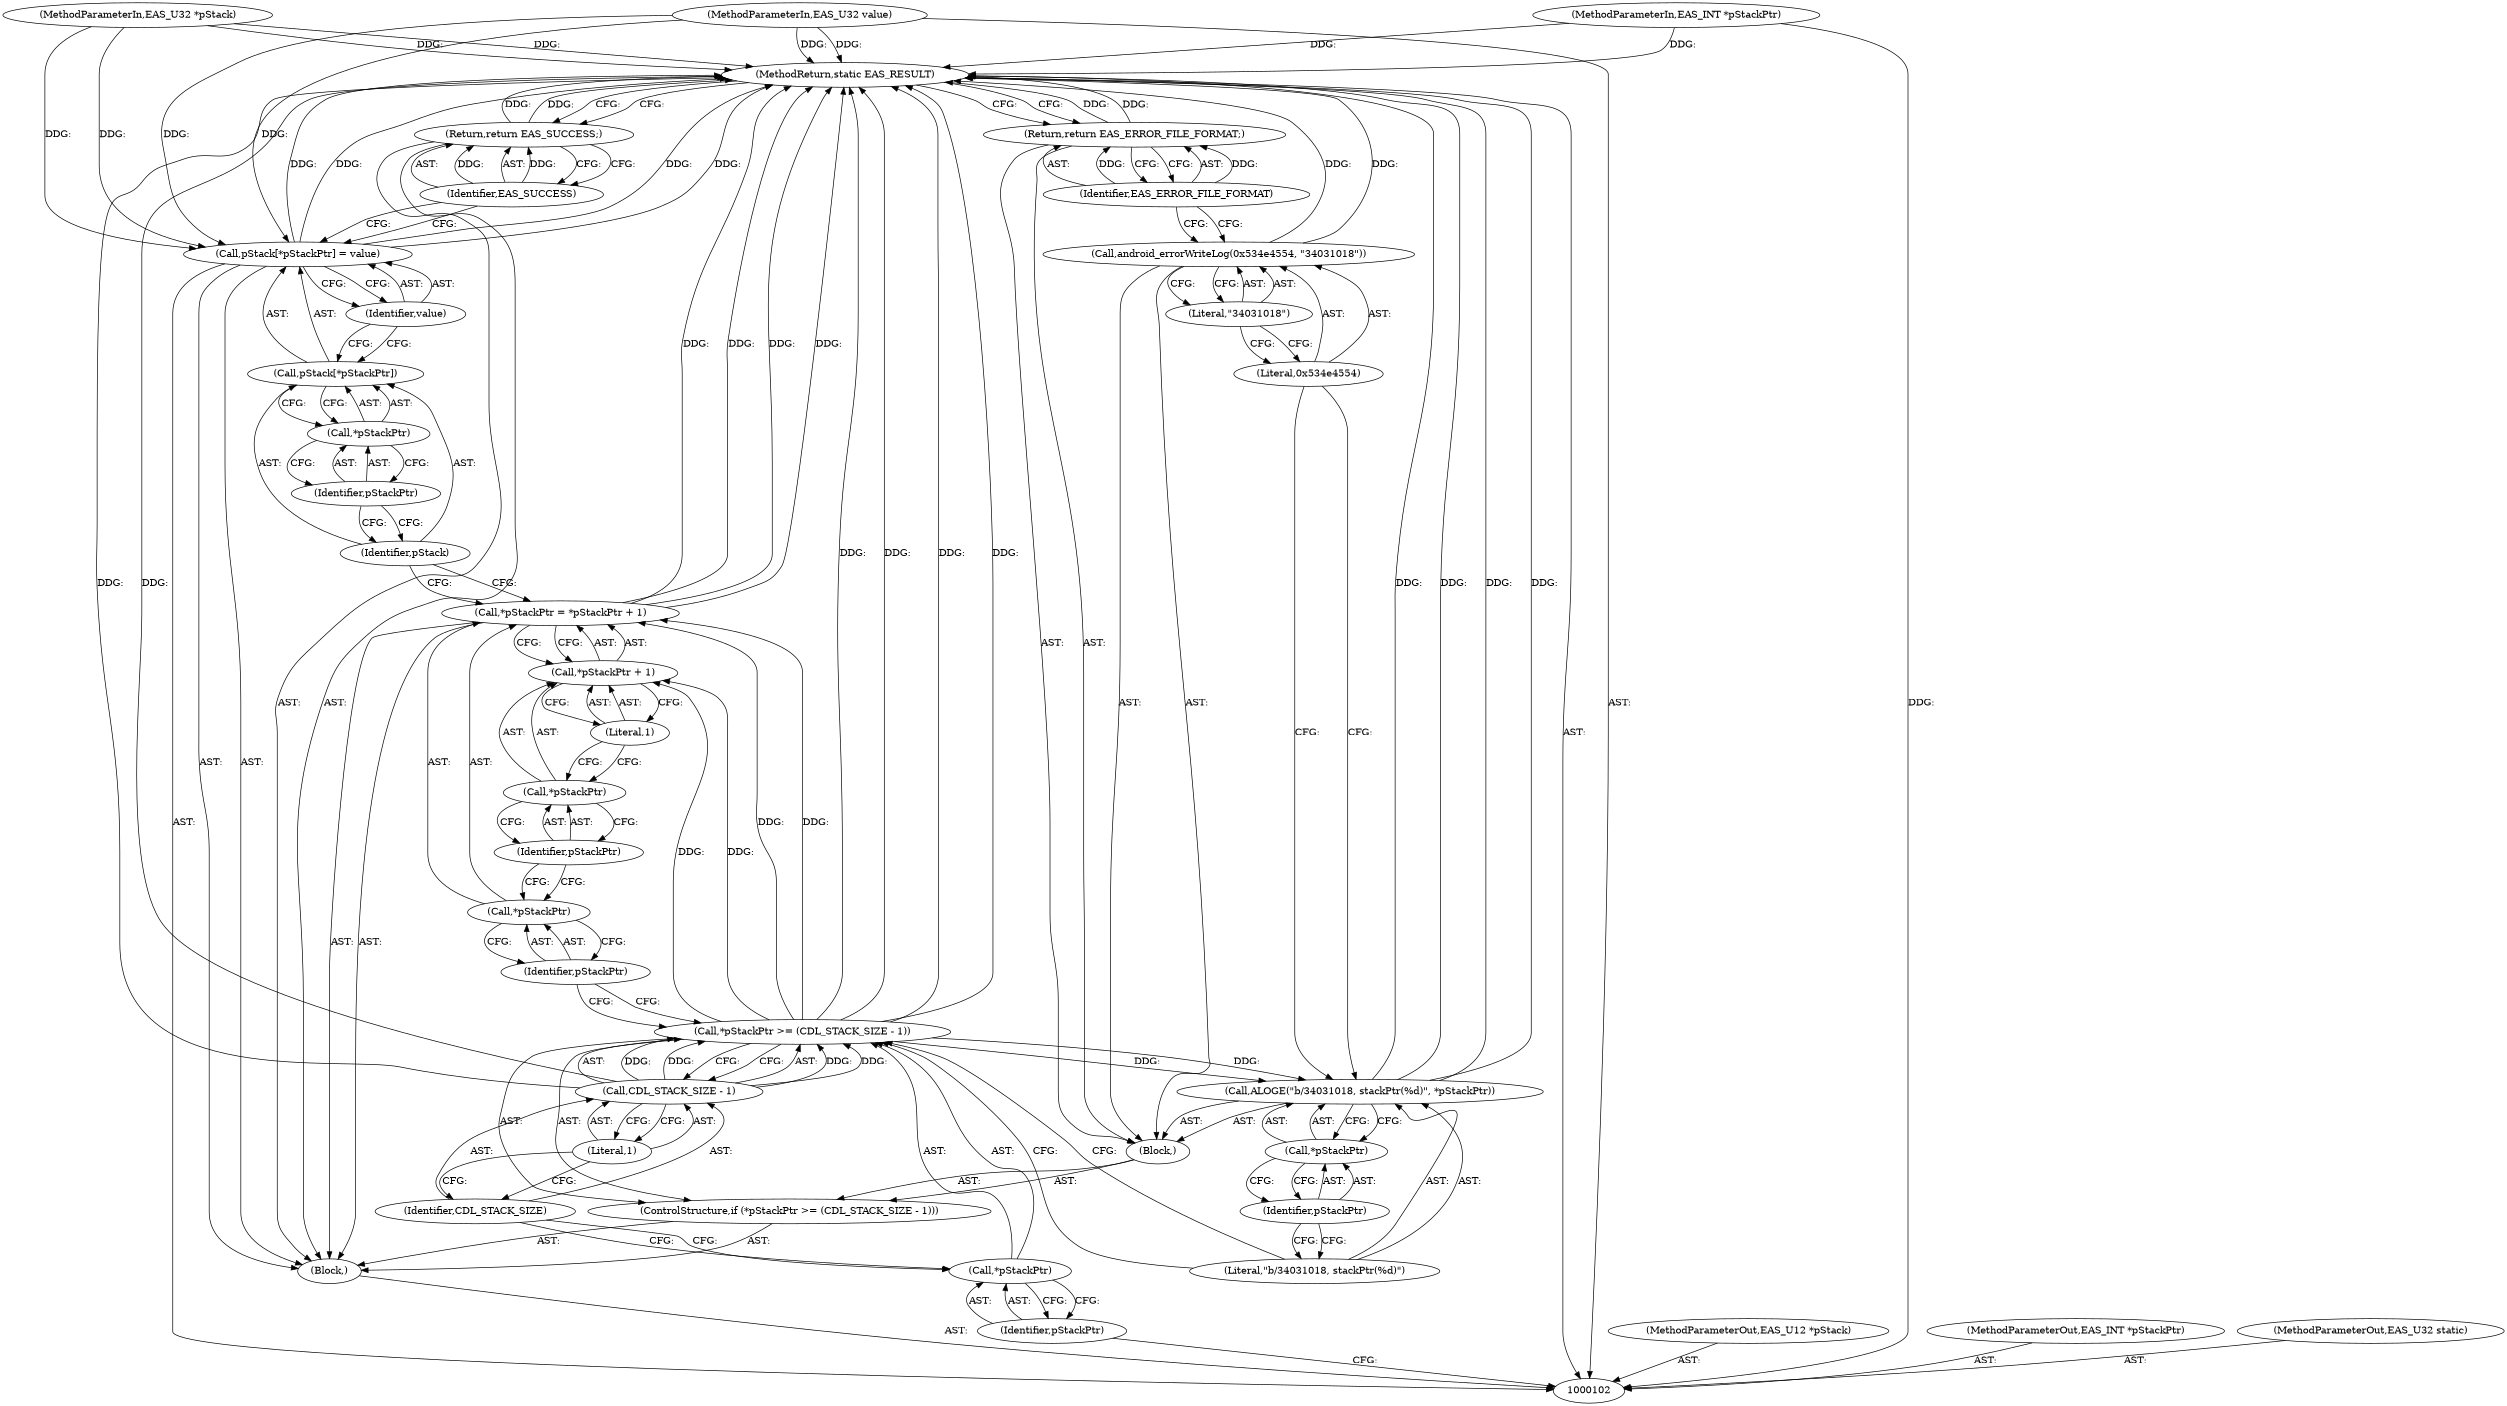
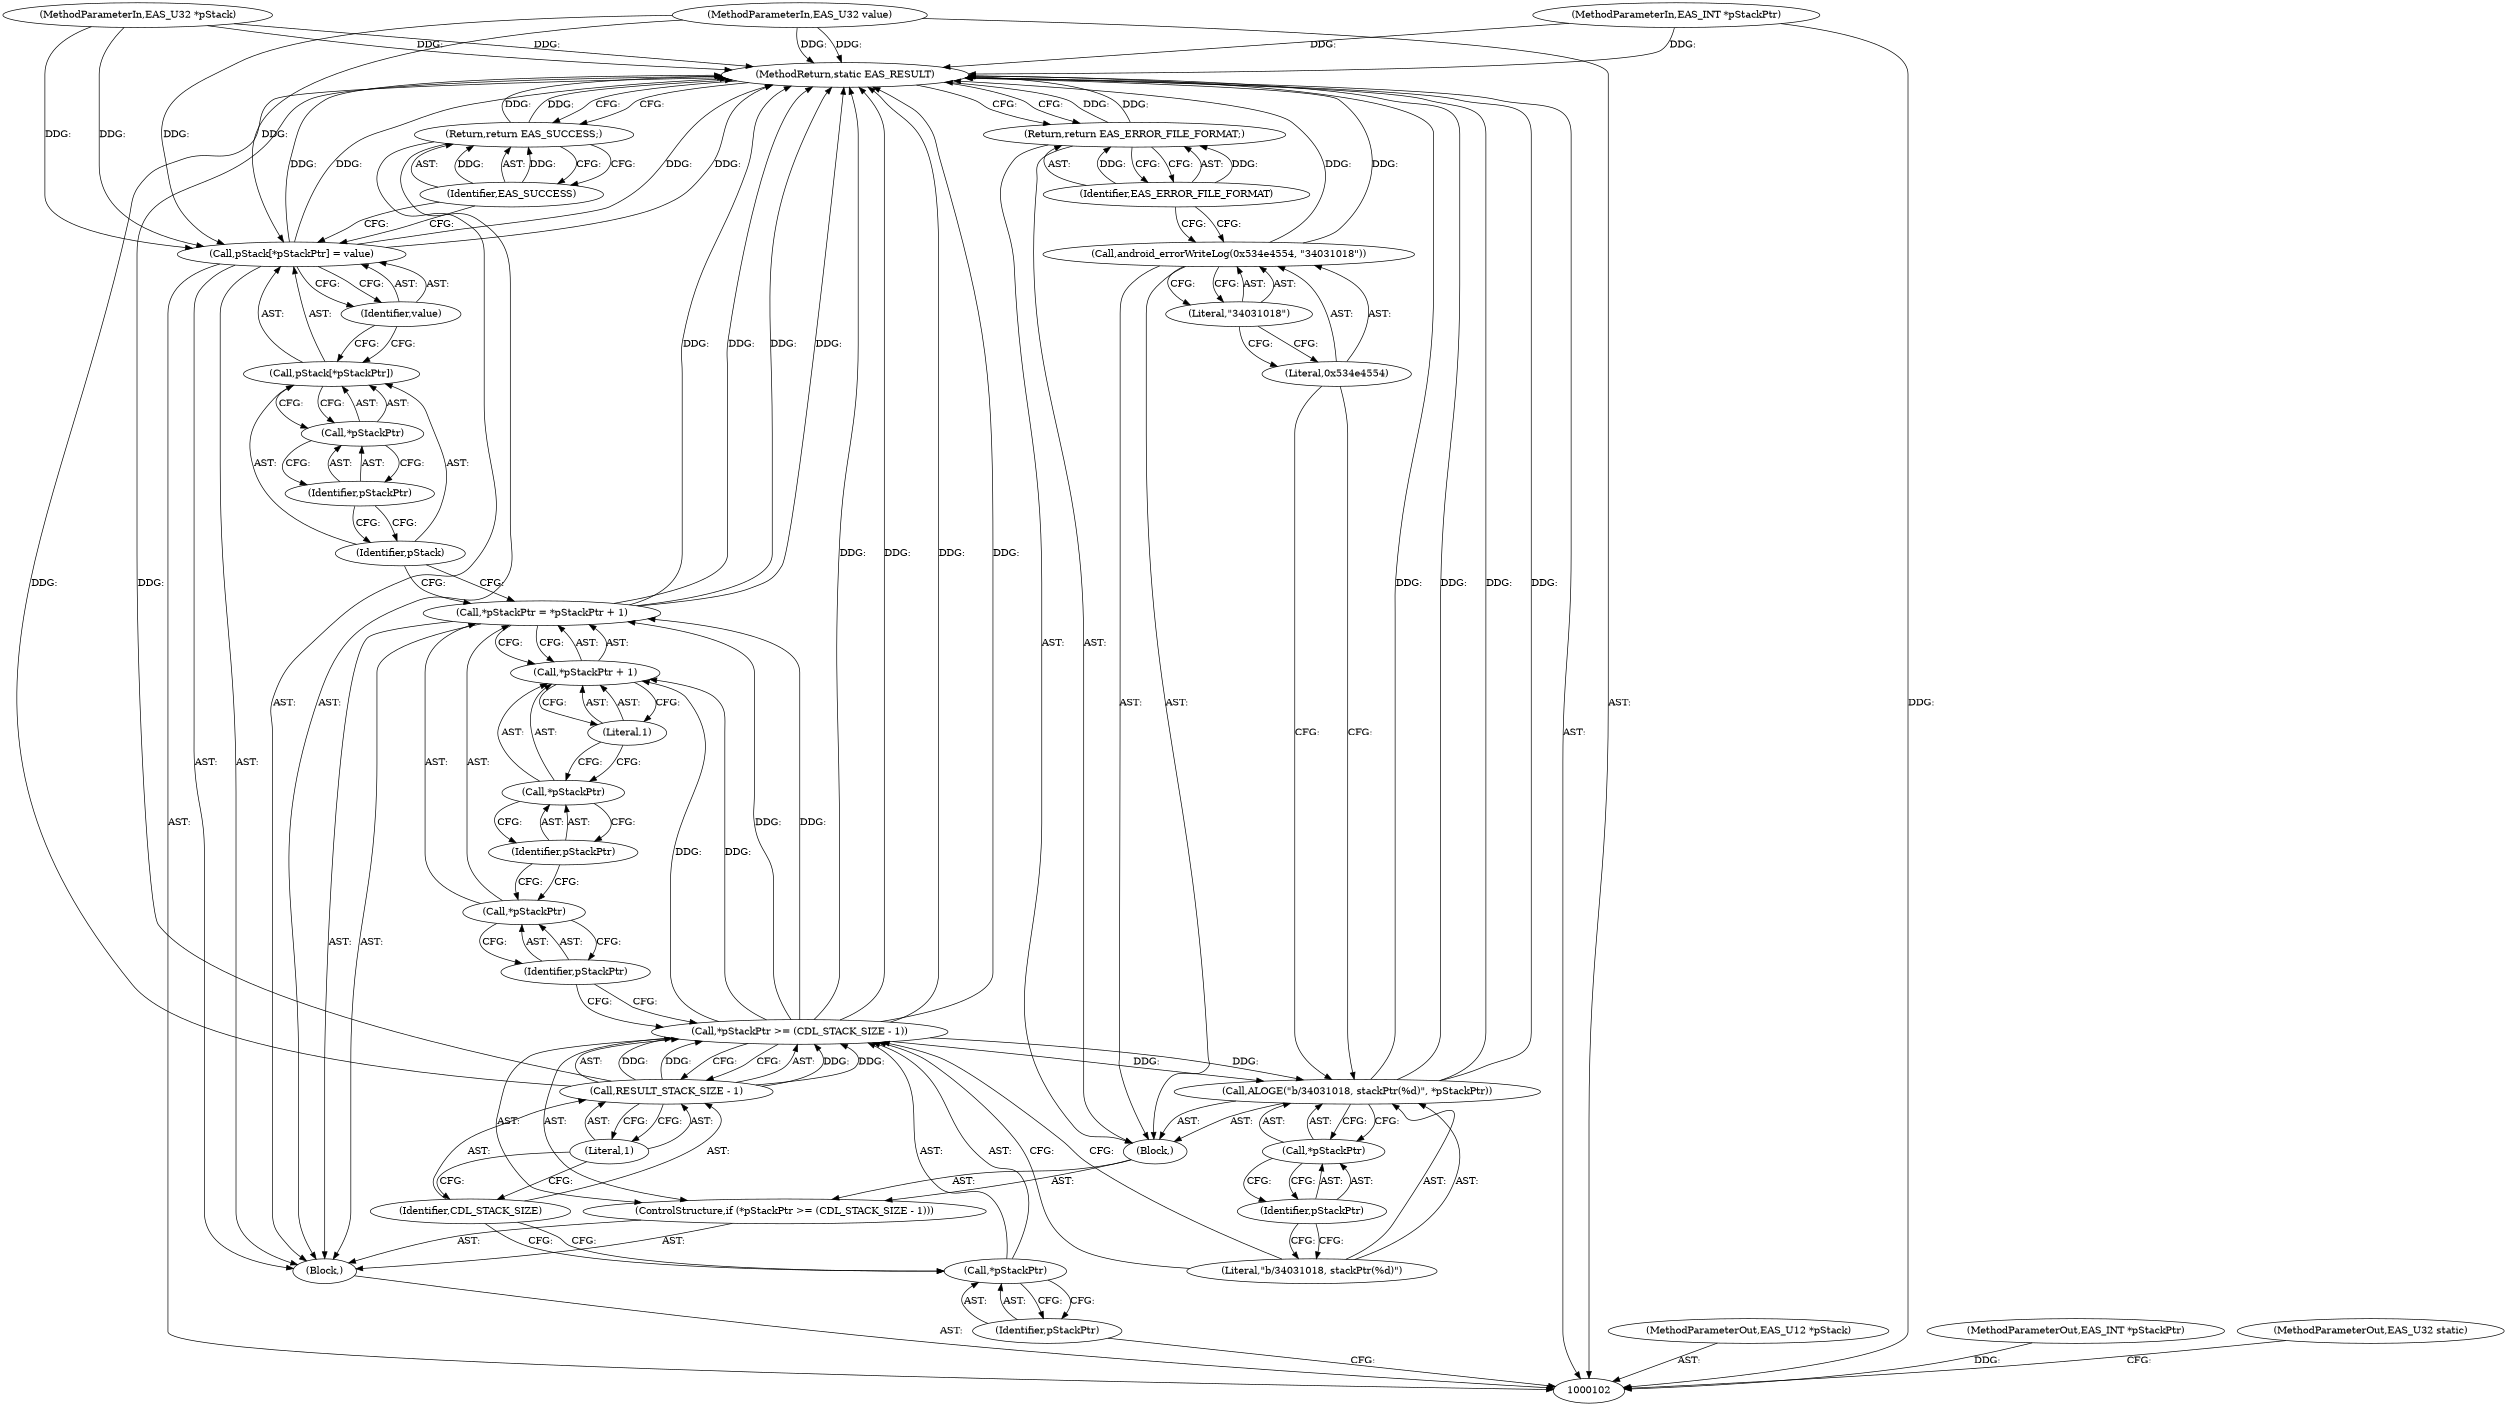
node "(Call,CDL_STACK_SIZE - 1)": label "(Call,CDL_STACK_SIZE - 1)" -> "(Call,RESULT_STACK_SIZE - 1)"
edge "(MethodParameterOut,EAS_INT *pStackPtr)" -> "1000102": label "AST: " -> "DDG: "
edge "(MethodParameterOut,EAS_U32 static)" -> "1000102": label "AST: " -> "CFG: "
